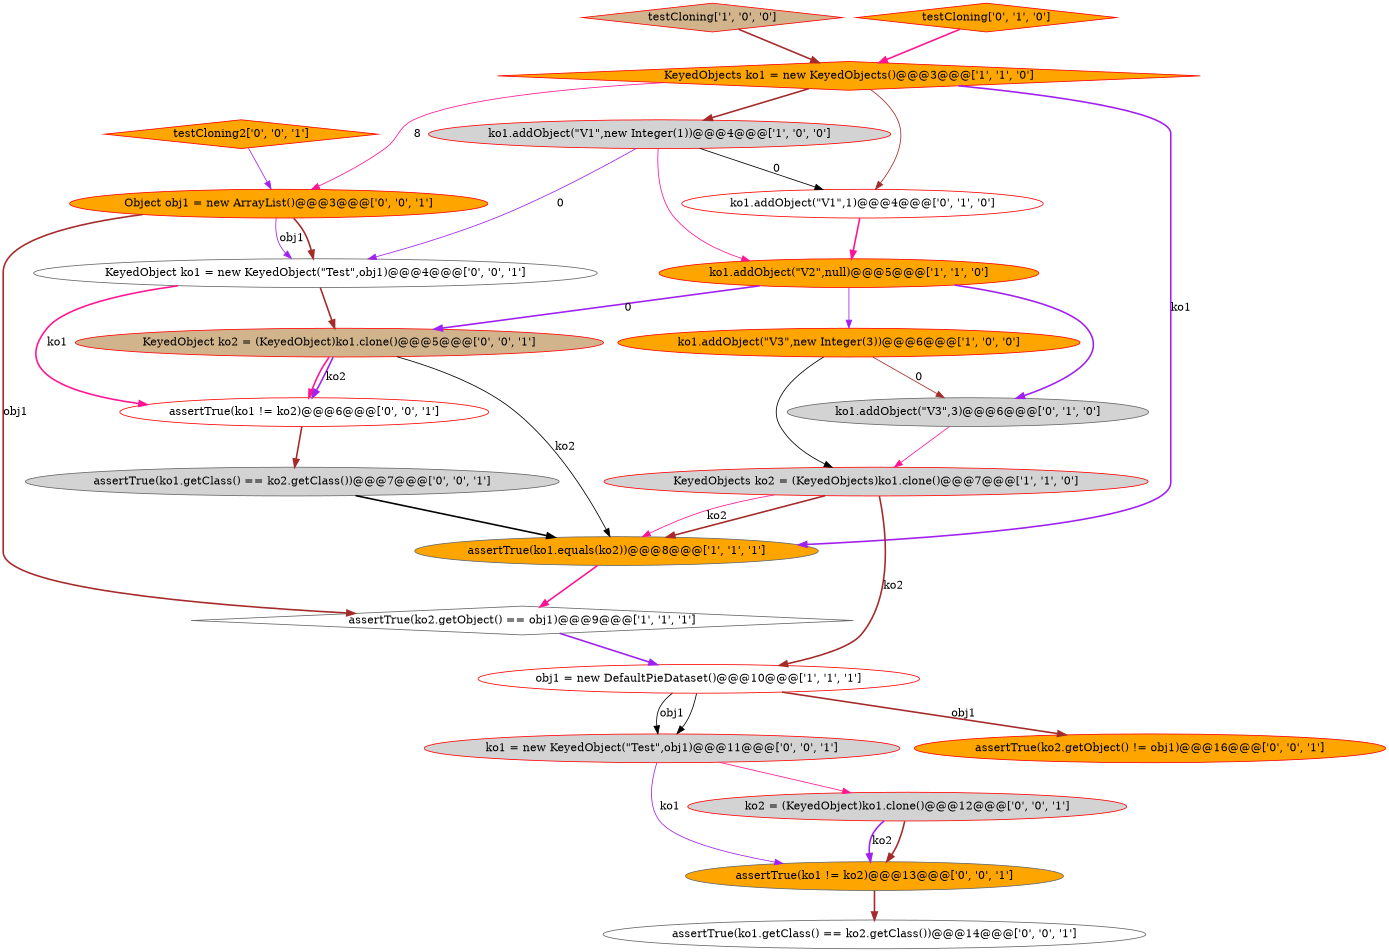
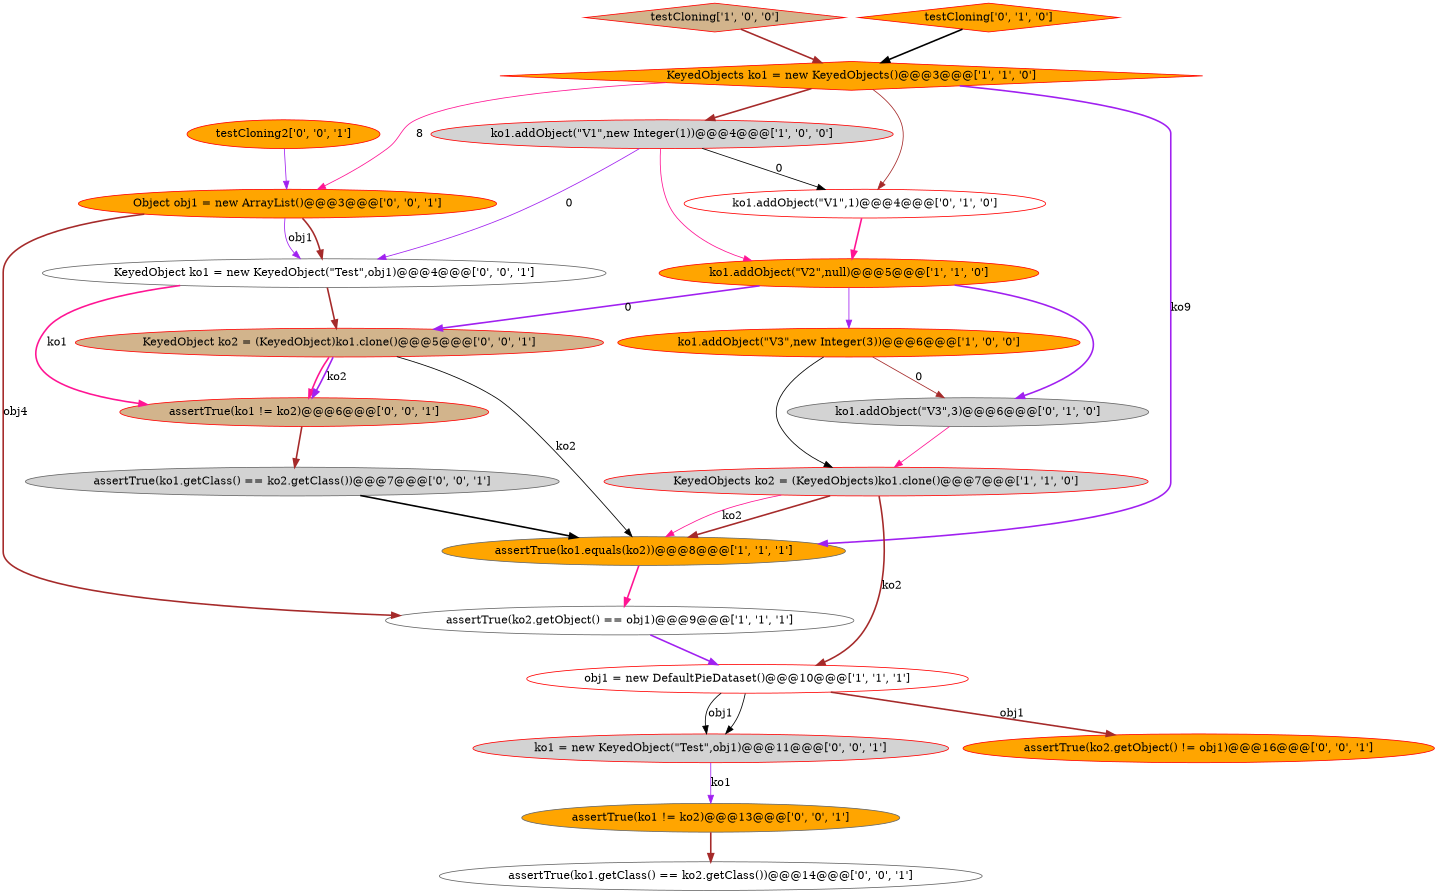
edge "testCloning['0', '1', '0']" -> "KeyedObjects ko1 = new KeyedObjects()@@@3@@@['1', '1', '0']": color deeppink -> black
node "testCloning2['0', '0', '1']": shape diamond -> ellipse
edge "KeyedObjects ko1 = new KeyedObjects()@@@3@@@['1', '1', '0']" -> "assertTrue(ko1.equals(ko2))@@@8@@@['1', '1', '1']": label "ko1" -> "ko9"
edge "Object obj1 = new ArrayList()@@@3@@@['0', '0', '1']" -> "assertTrue(ko2.getObject() == obj1)@@@9@@@['1', '1', '1']": label "obj1" -> "obj4"
node "assertTrue(ko1 != ko2)@@@6@@@['0', '0', '1']": fillcolor white -> tan
node "assertTrue(ko2.getObject() == obj1)@@@9@@@['1', '1', '1']": shape diamond -> ellipse
node "ko2 = (KeyedObject)ko1.clone()@@@12@@@['0', '0', '1']": removed
